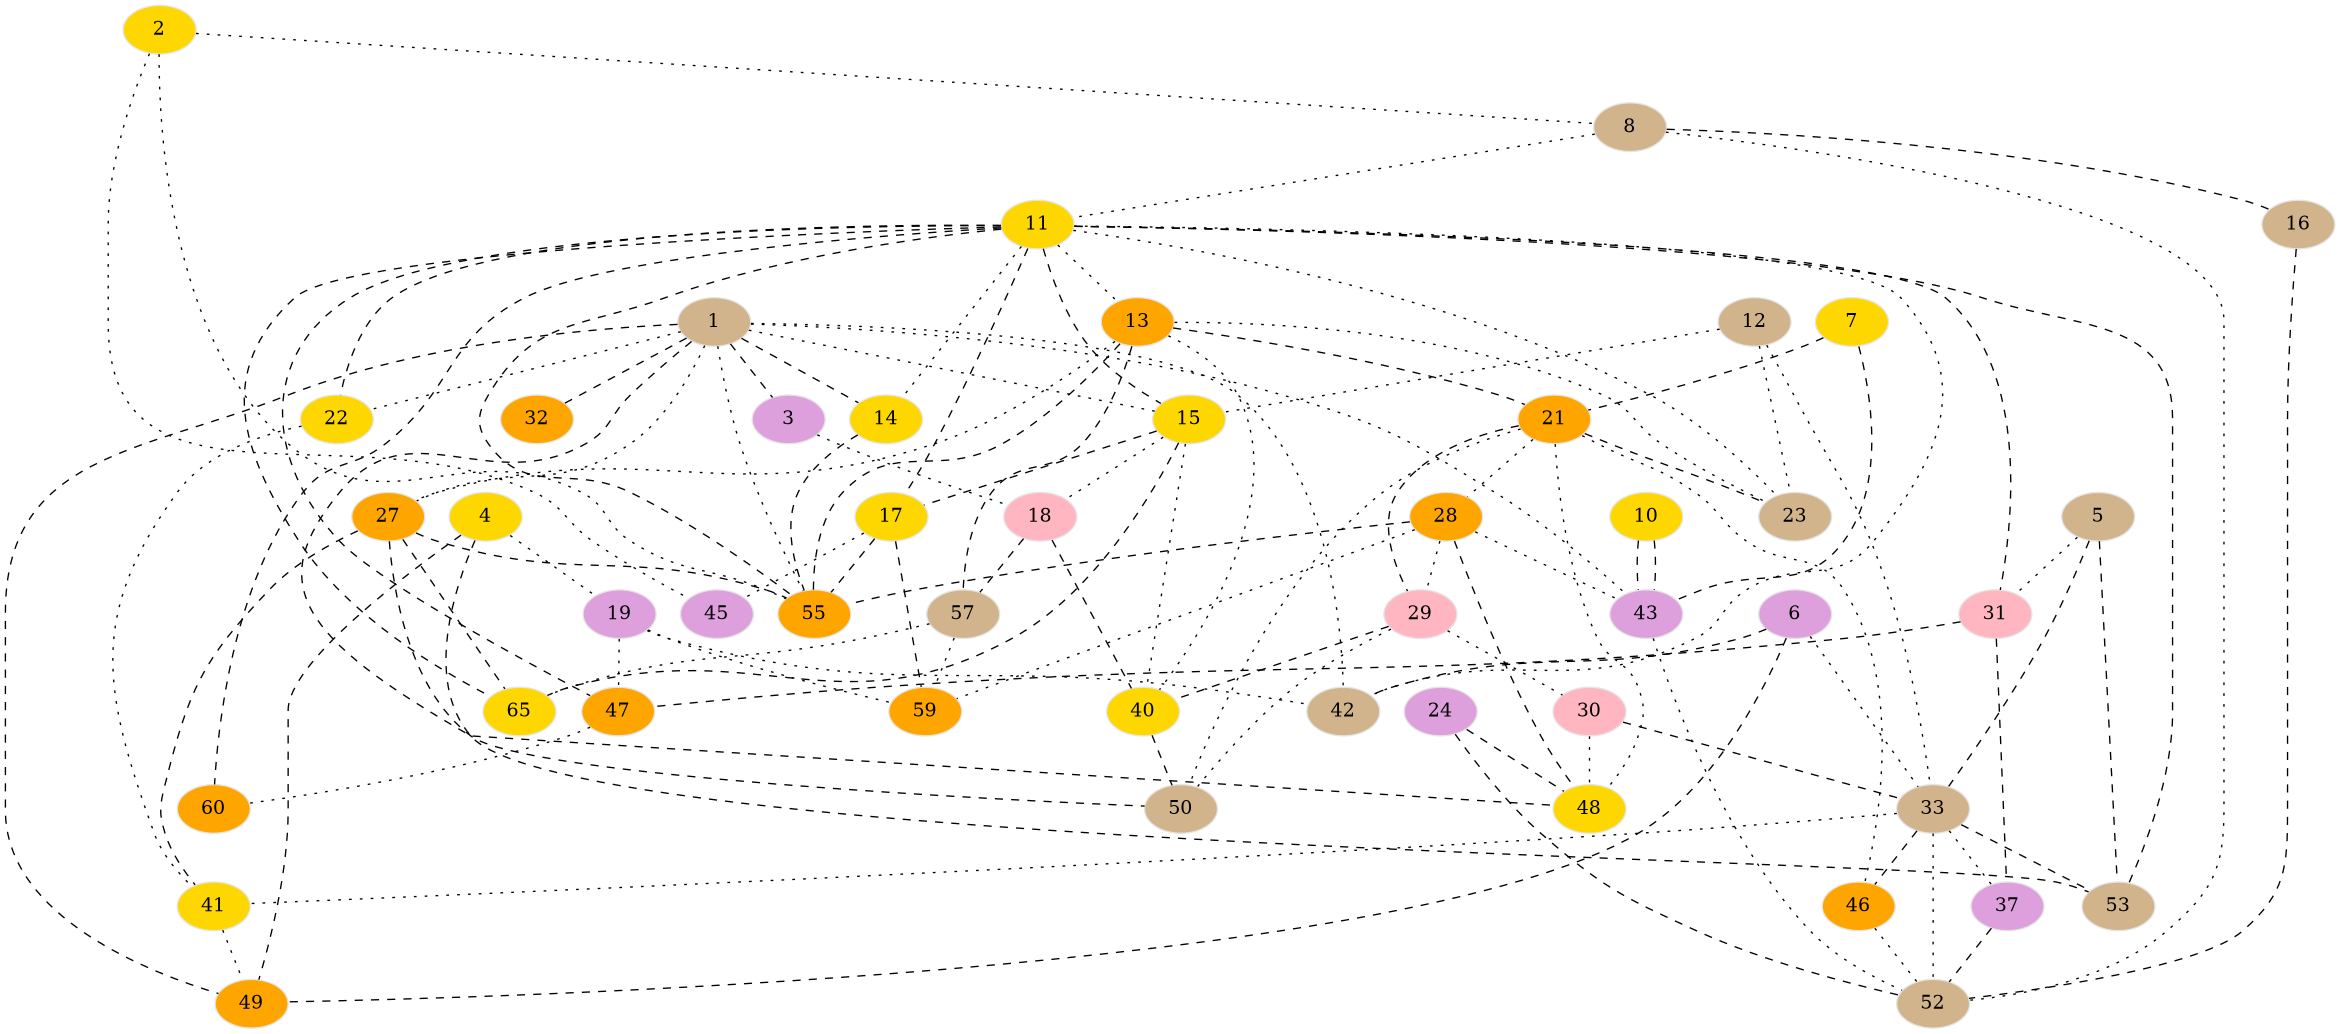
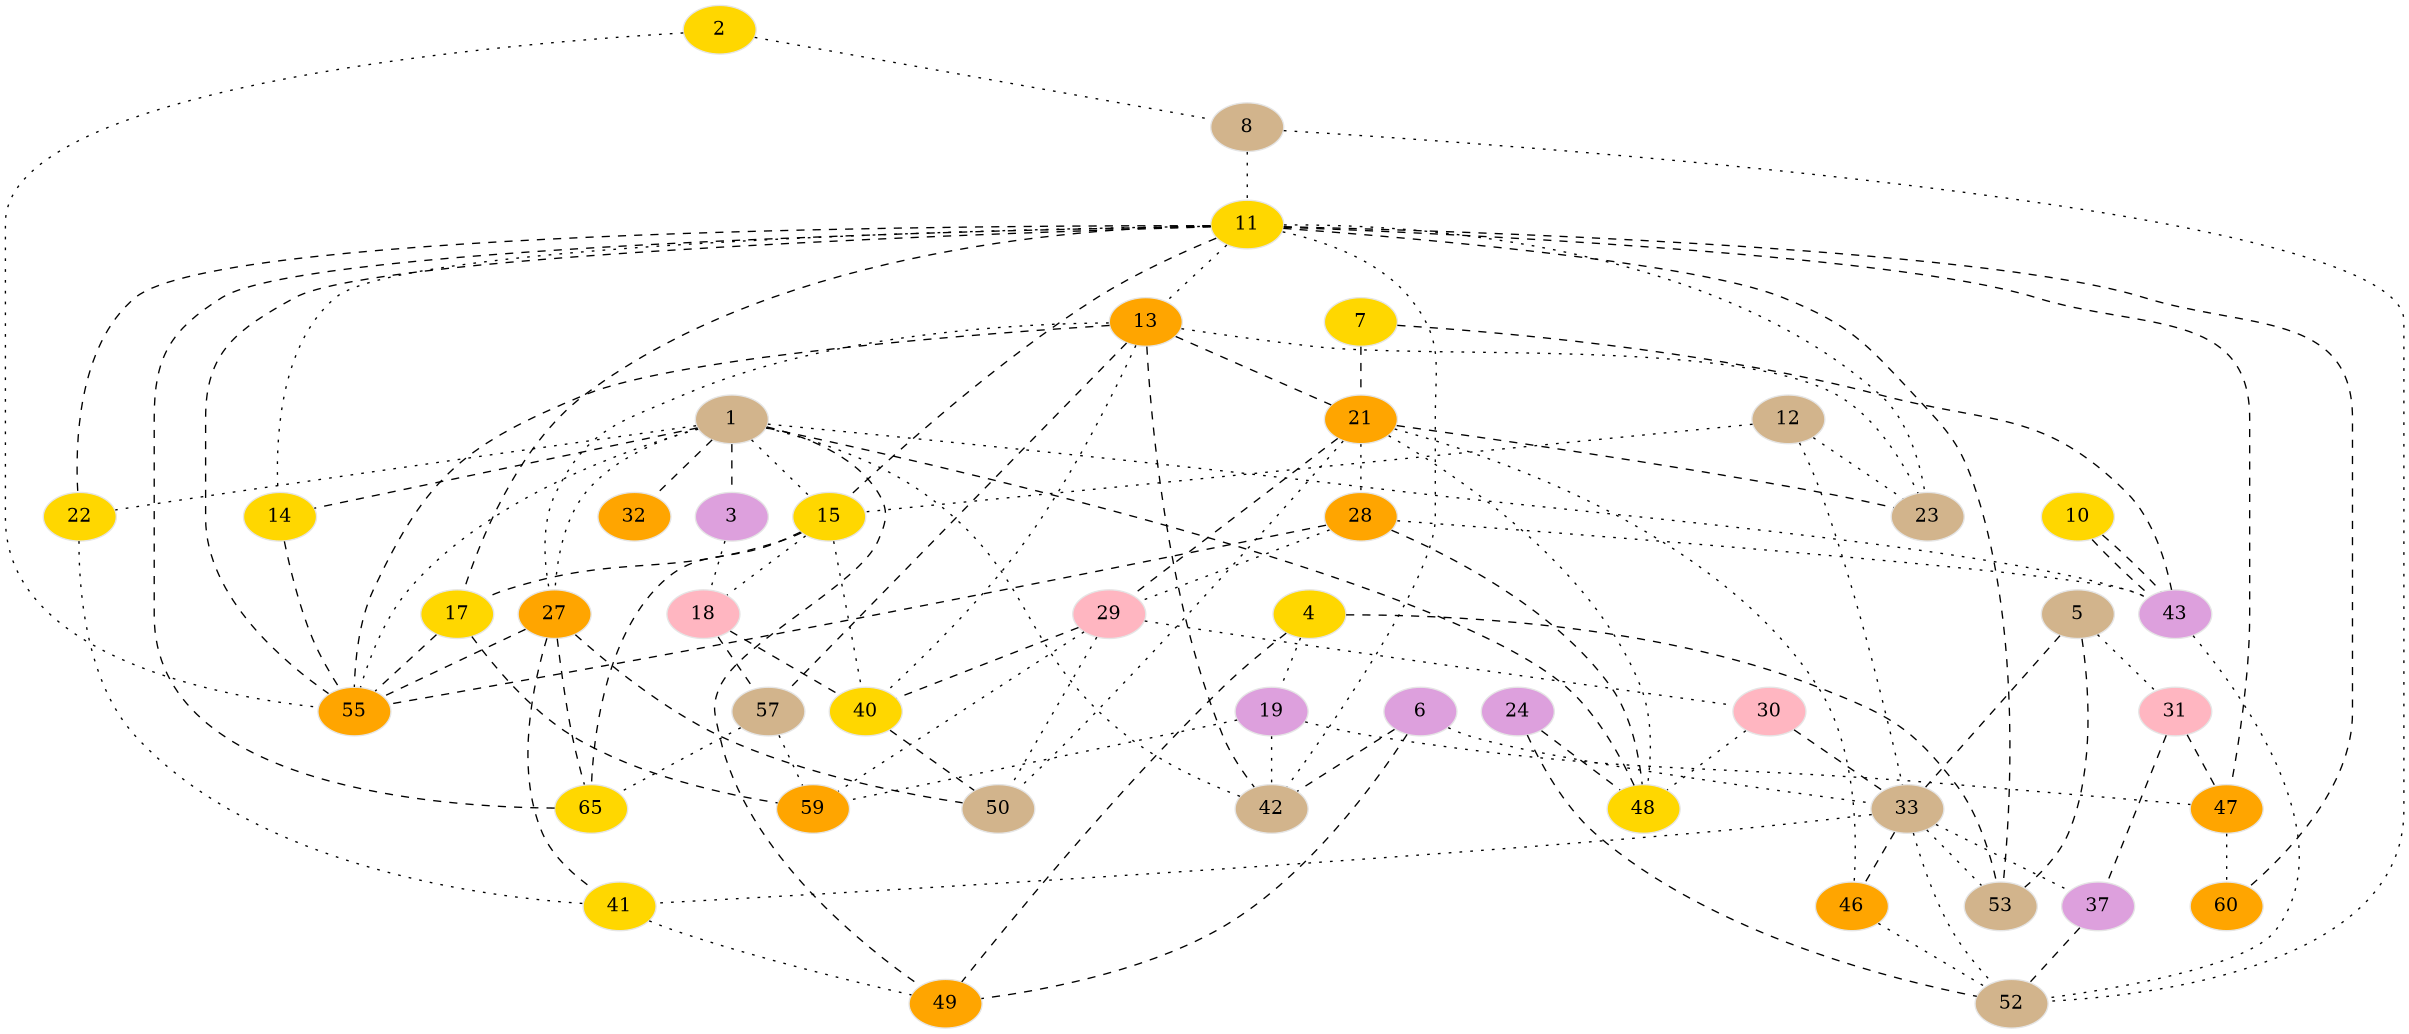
node "16": removed
edge "11" -- "31": removed
edge "13" -- "42": added
node "45": removed
edge "28" -- "59": now "29" -- "59"
edge "33" -- "53": style dashed -> dotted
